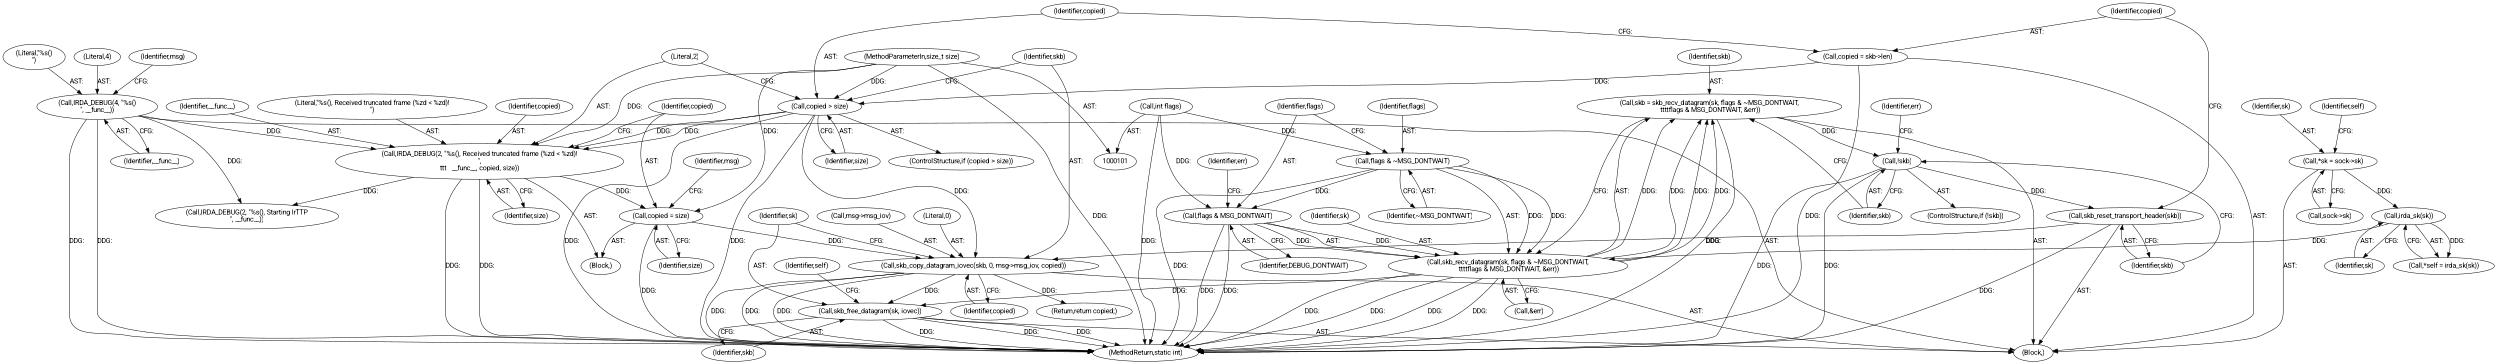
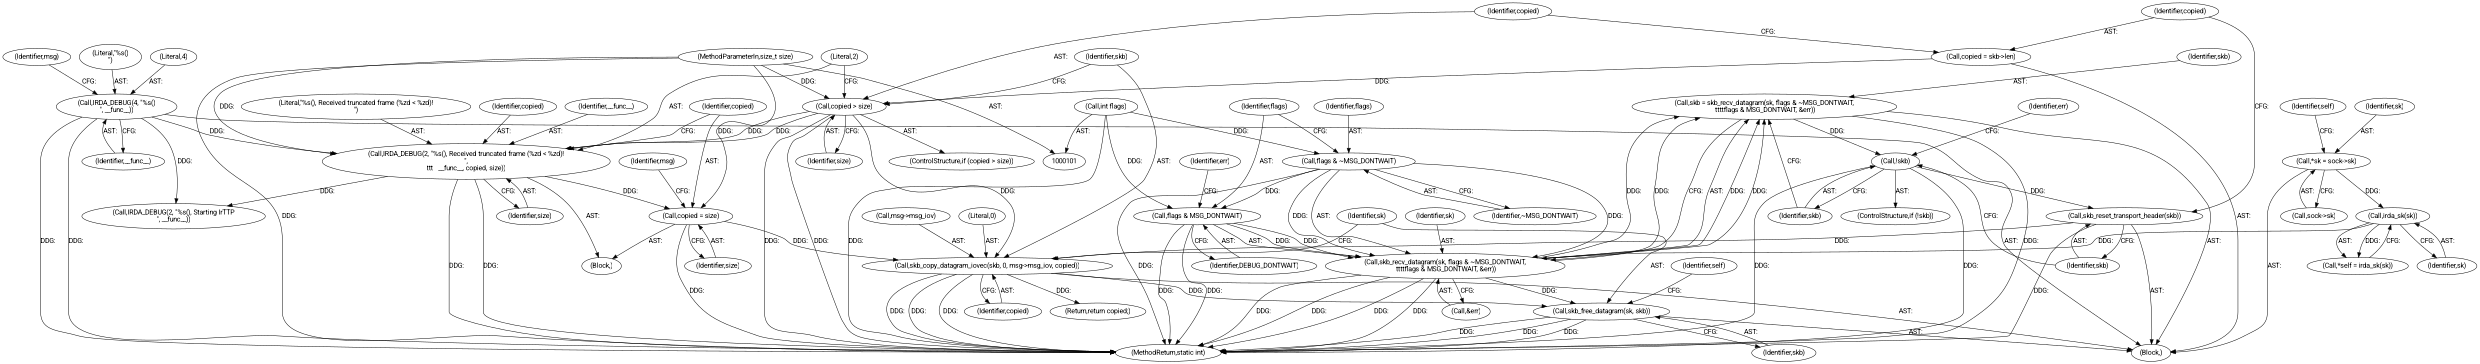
node "(Call,skb_free_datagram(sk, iovec))": label "(Call,skb_free_datagram(sk, iovec))" -> "(Call,skb_free_datagram(sk, skb))"
edge "(Call,copied = skb->len)" -> "(MethodReturn,static int)": removed, label "DDG:"
